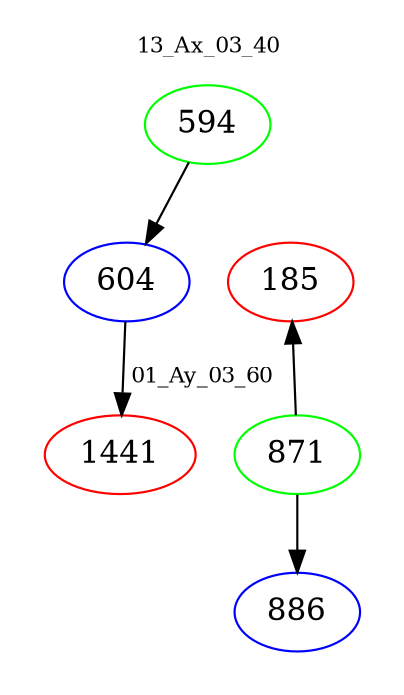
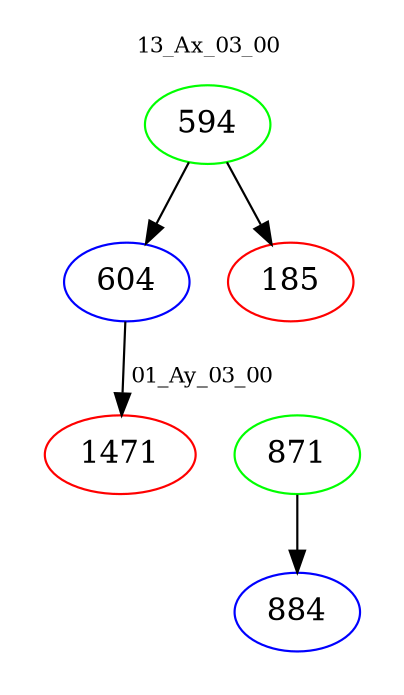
cluster "13_Ax_03_40": label "13_Ax_03_40" -> "13_Ax_03_00"
cluster "01_Ay_03_60": label "01_Ay_03_60" -> "01_Ay_03_00"
edge "871" -> "185": now "594" -> "185"
node "1441": label "1441" -> "1471"
node "886": label "886" -> "884"
